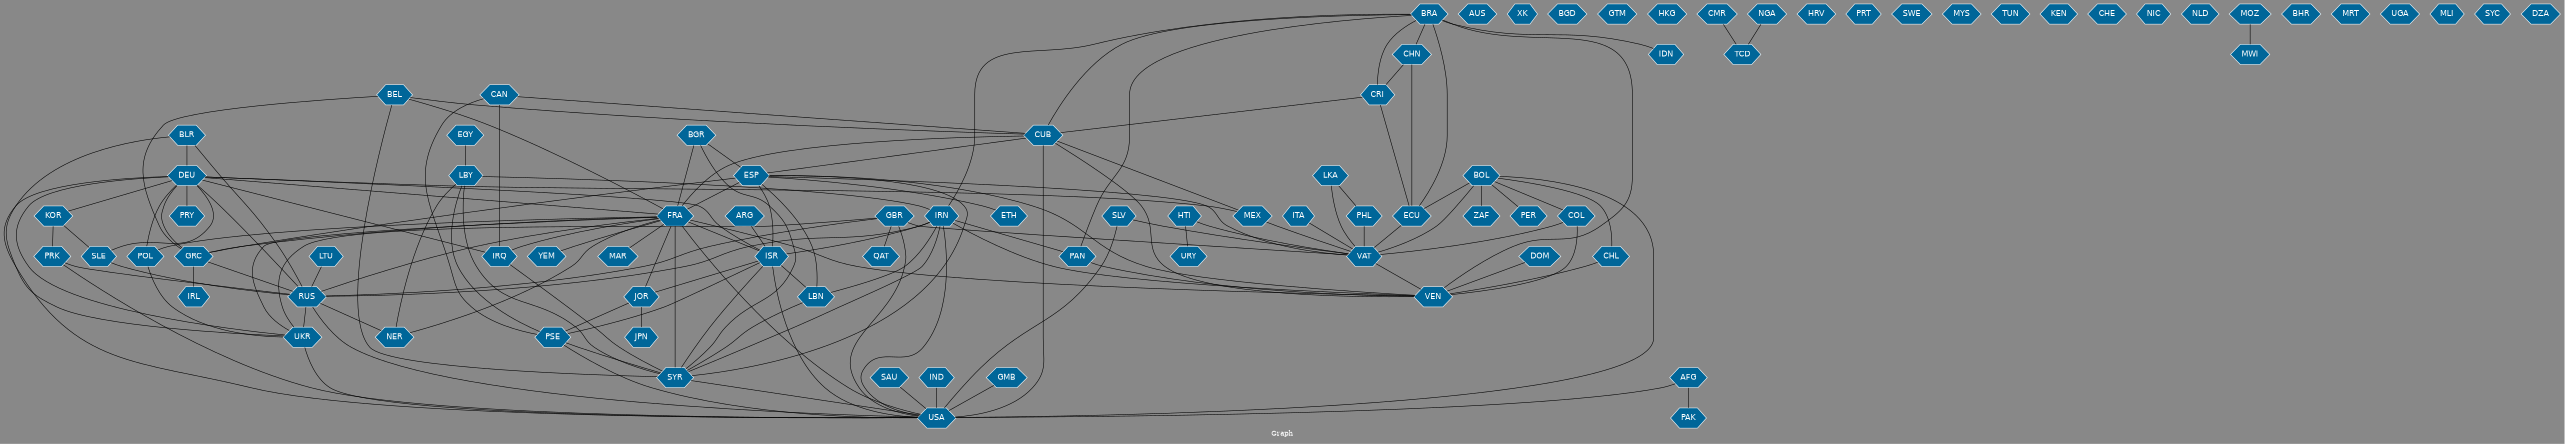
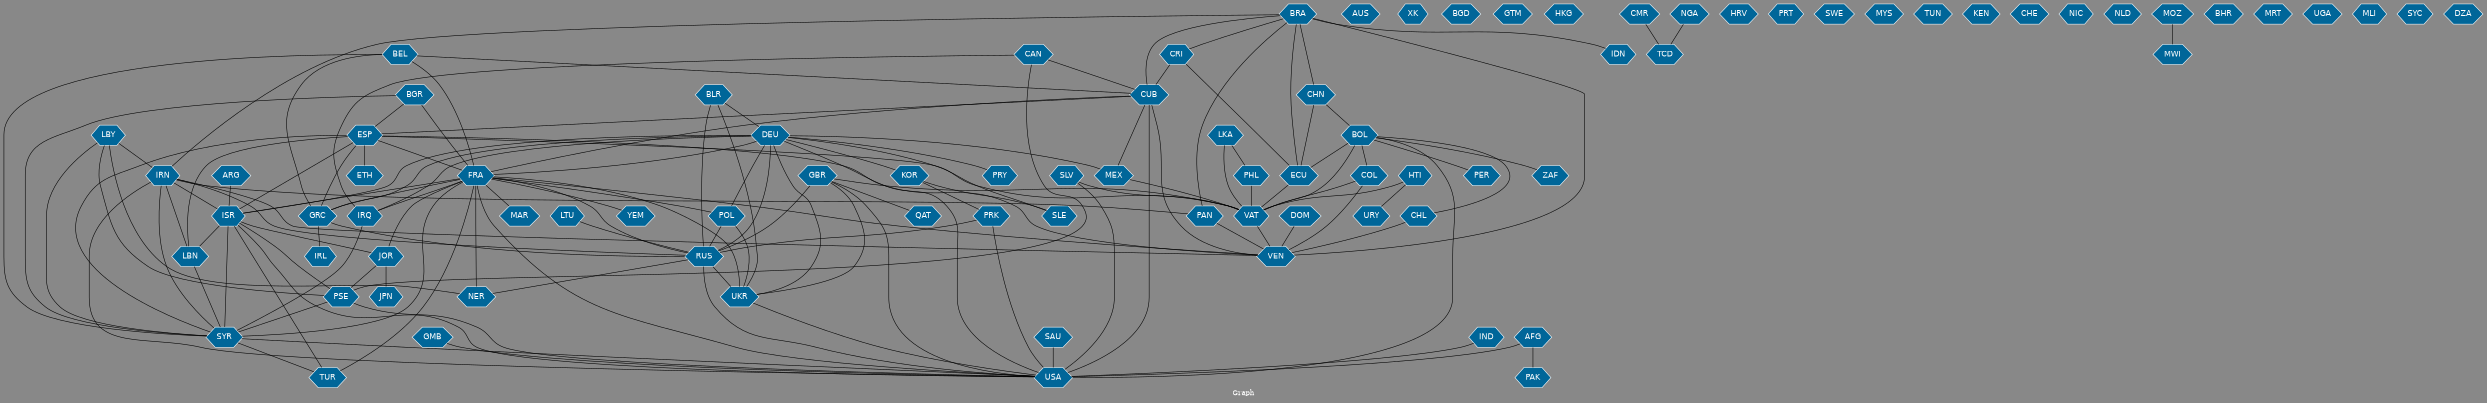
edge "CHN" -- "CRI": now "CHN" -- "BOL"
node "EGY": removed
node "ITA": removed
edge "SLE" -- "RUS": now "POL" -- "RUS"
node "TUR": added
